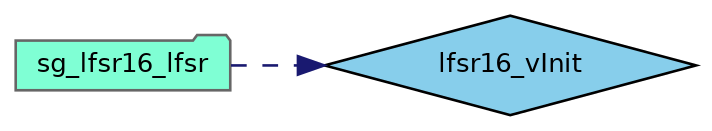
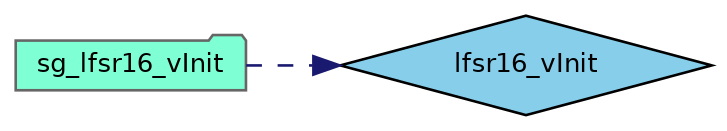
node "sg_lfsr16_lfsr": label "sg_lfsr16_lfsr" -> "sg_lfsr16_vInit"
